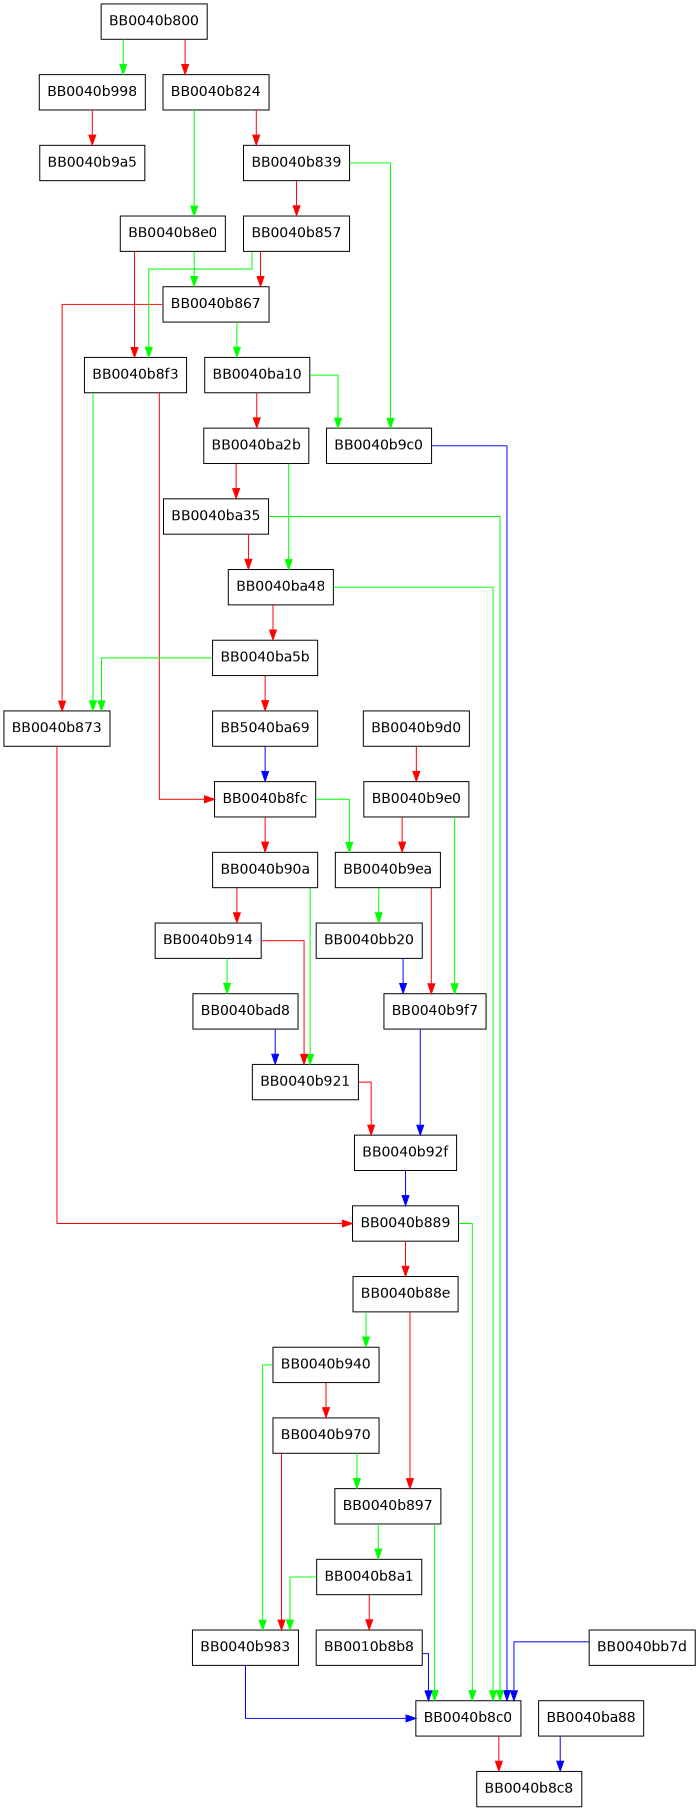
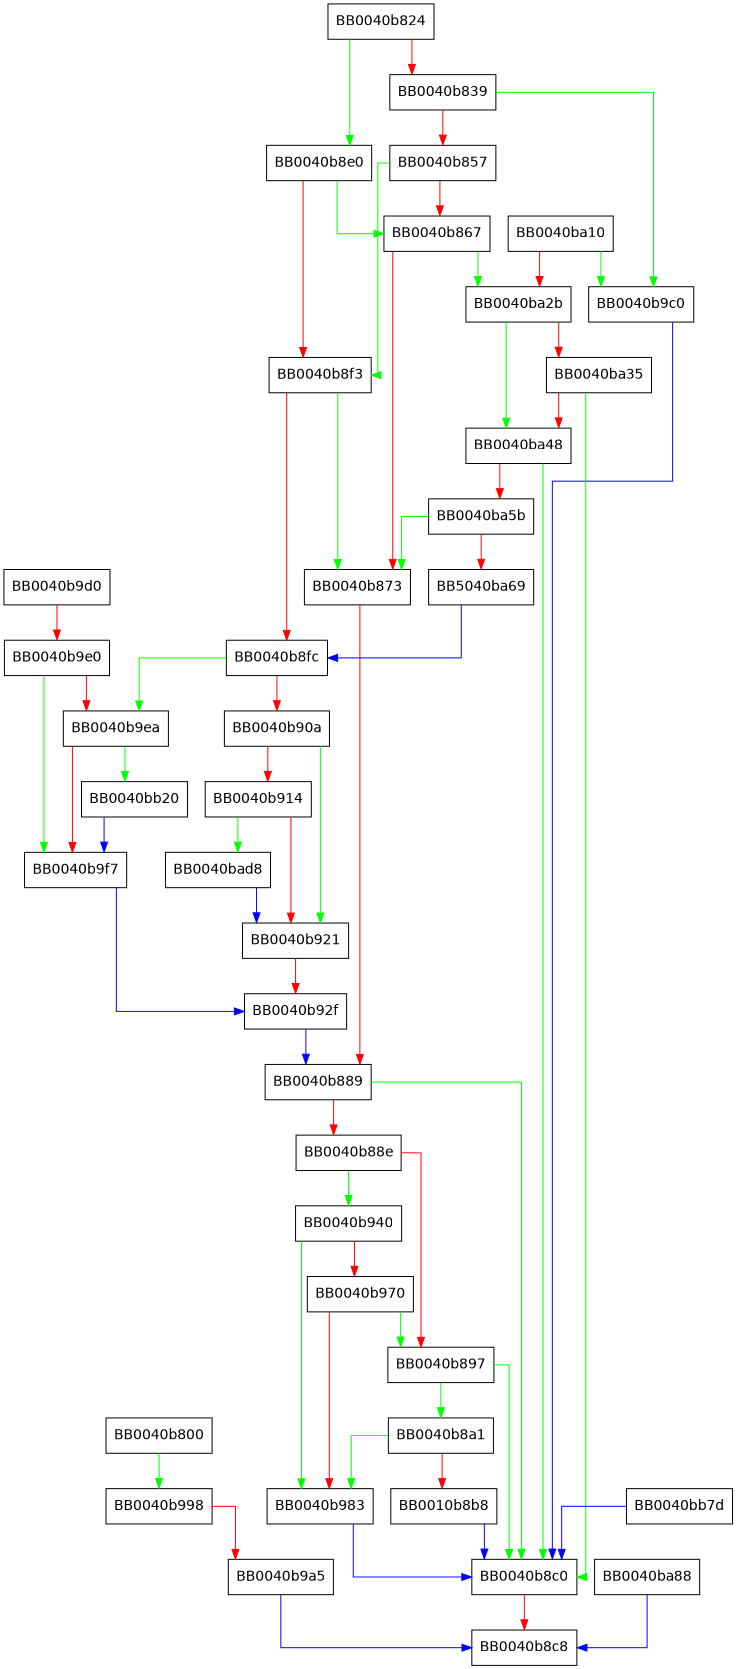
edge "BB0040b800" -> "BB0040b824": removed
edge "BB0040b867" -> "BB0040ba10": now "BB0040b867" -> "BB0040ba2b"
edge "BB0040b9a5" -> "BB0040b8c8": added
